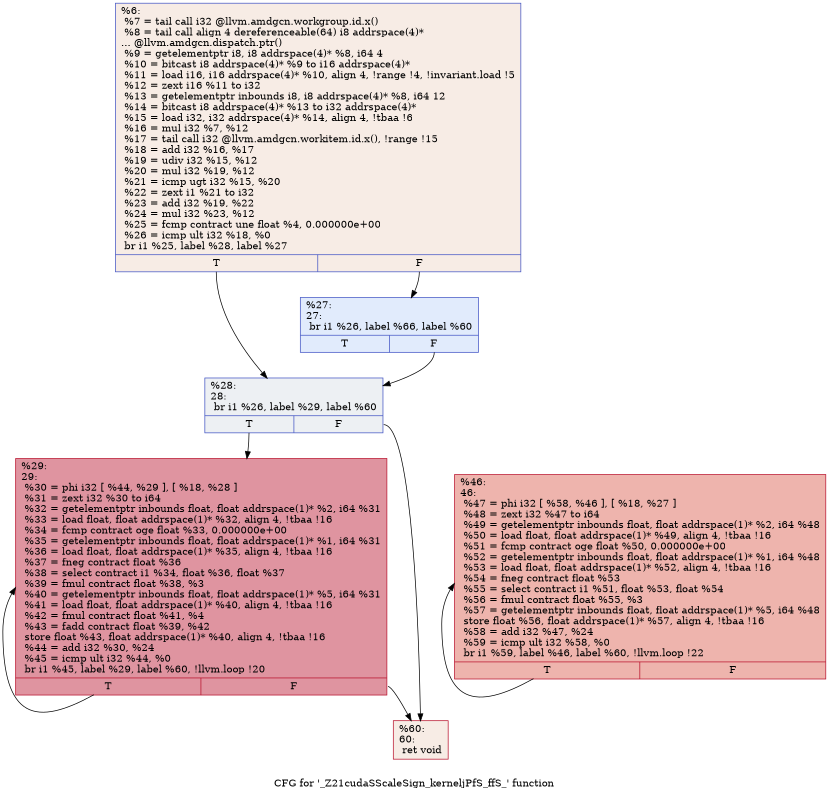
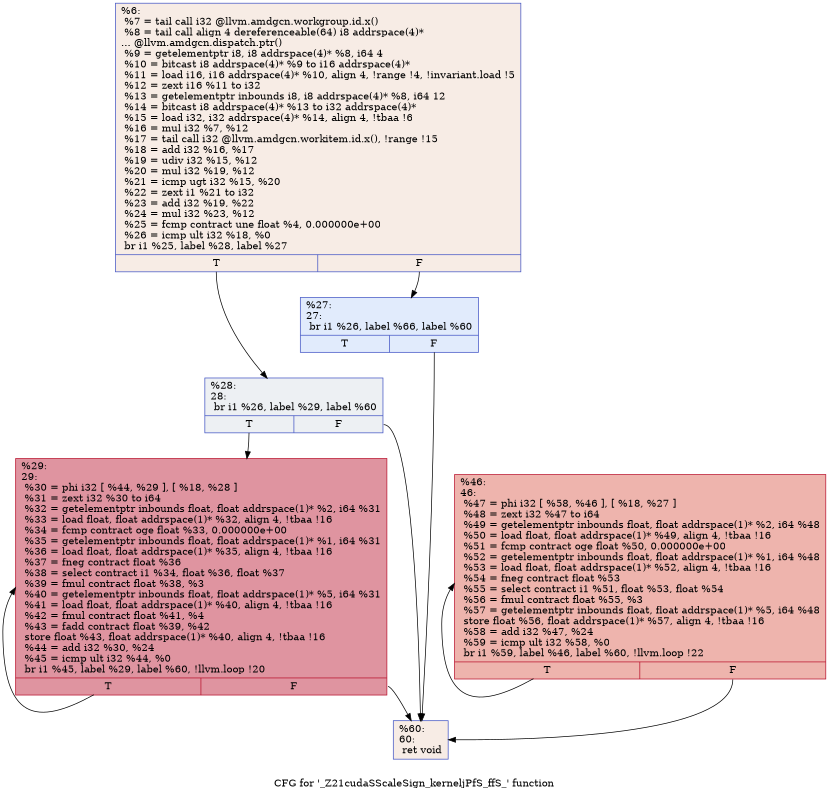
edge "%27:" -> "%28:": now "%27:" -> "%60:"
edge "%46:" -> "%60:": added
node "%60:": color #b70d28ff -> #3d50c3ff
